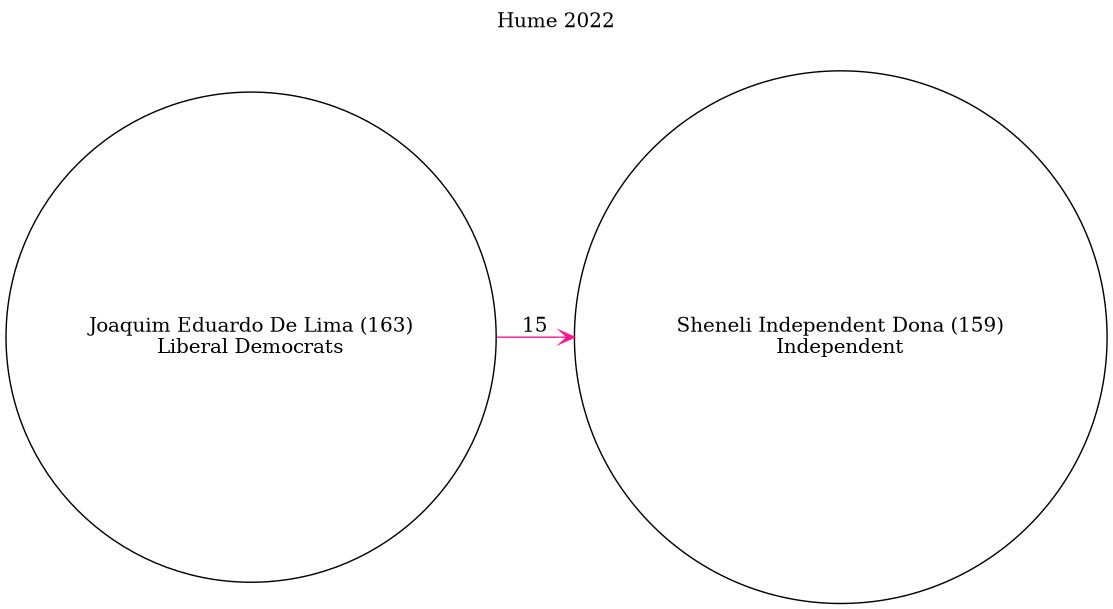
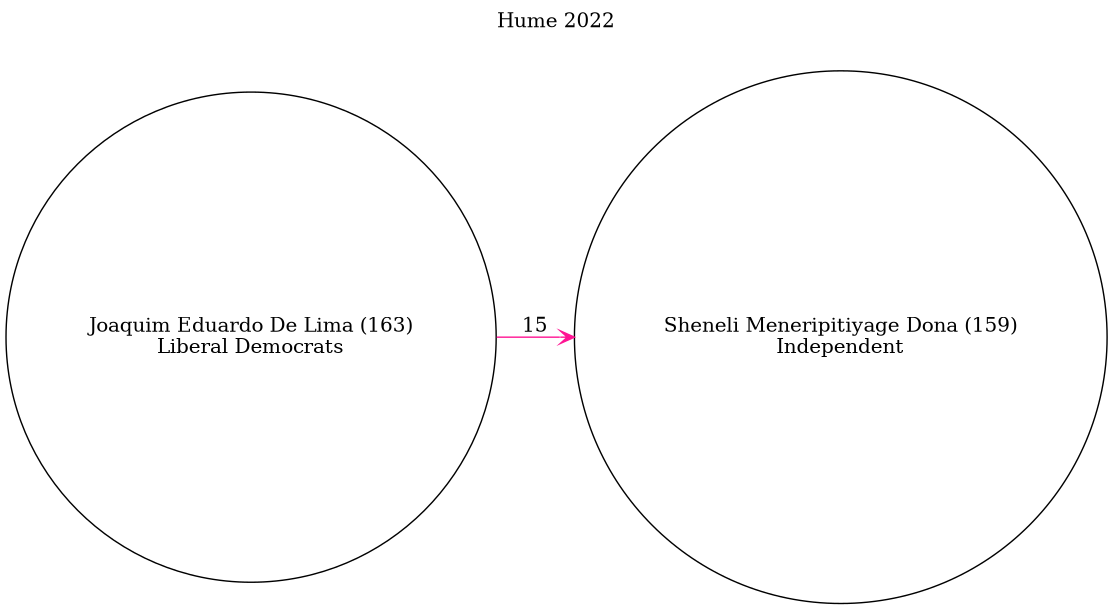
node "Sheneli Independent Dona (159) Independent": label "Sheneli Independent Dona (159) Independent" -> "Sheneli Meneripitiyage Dona (159) Independent"
